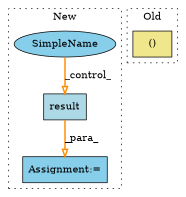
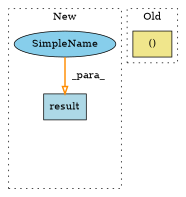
edge "SimpleName" -> "result": label "_control_" -> "_para_"
node "Assignment:=": removed
